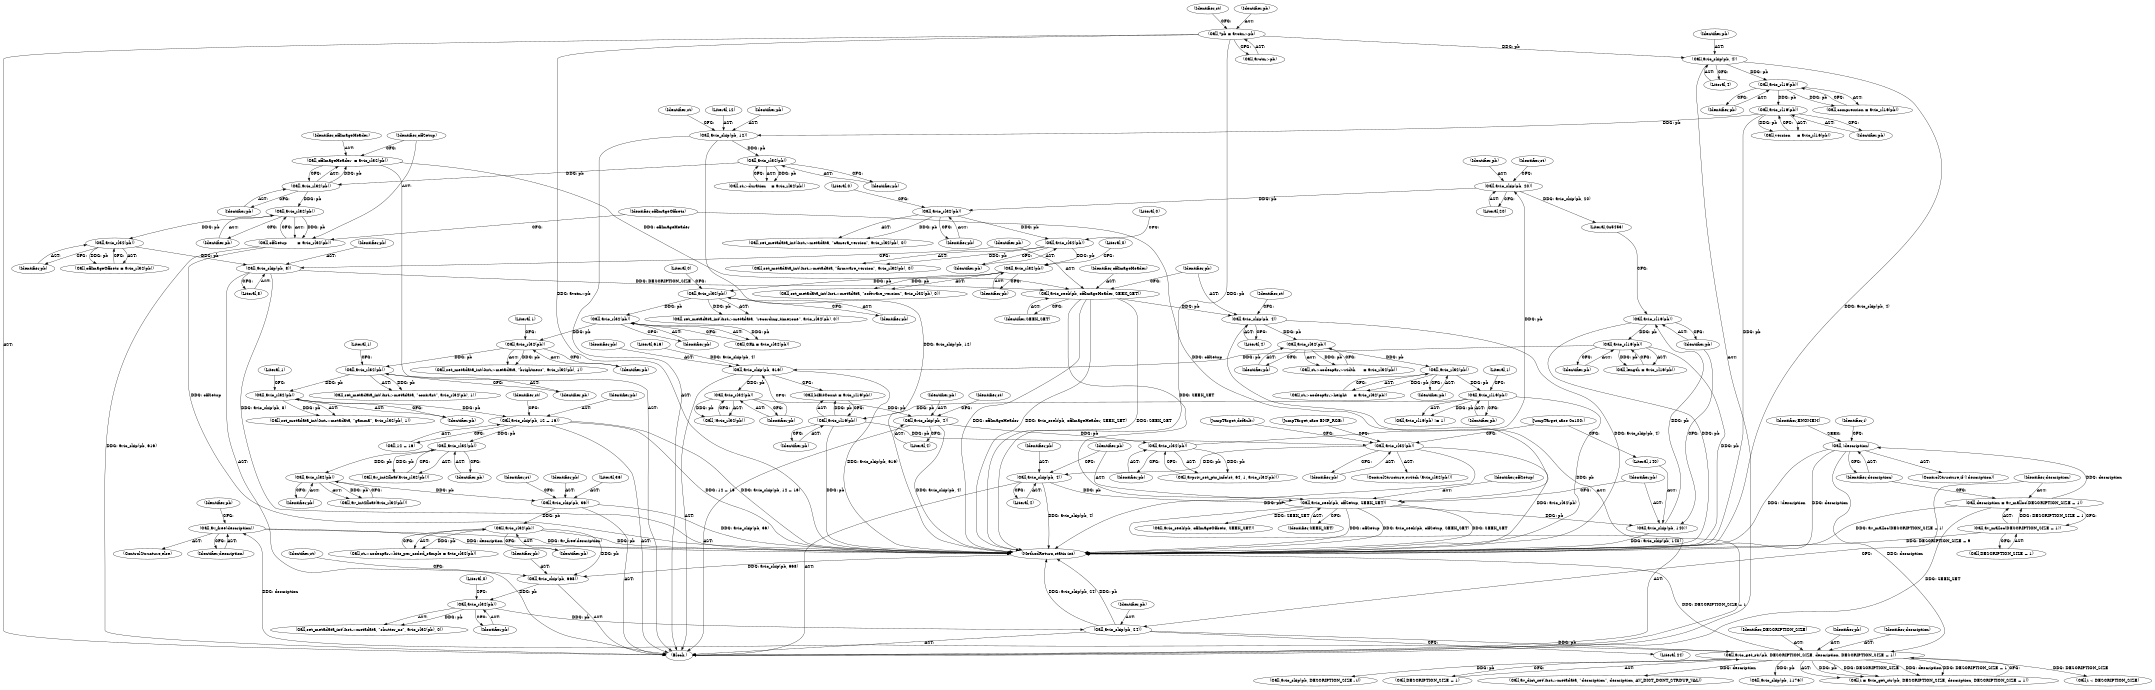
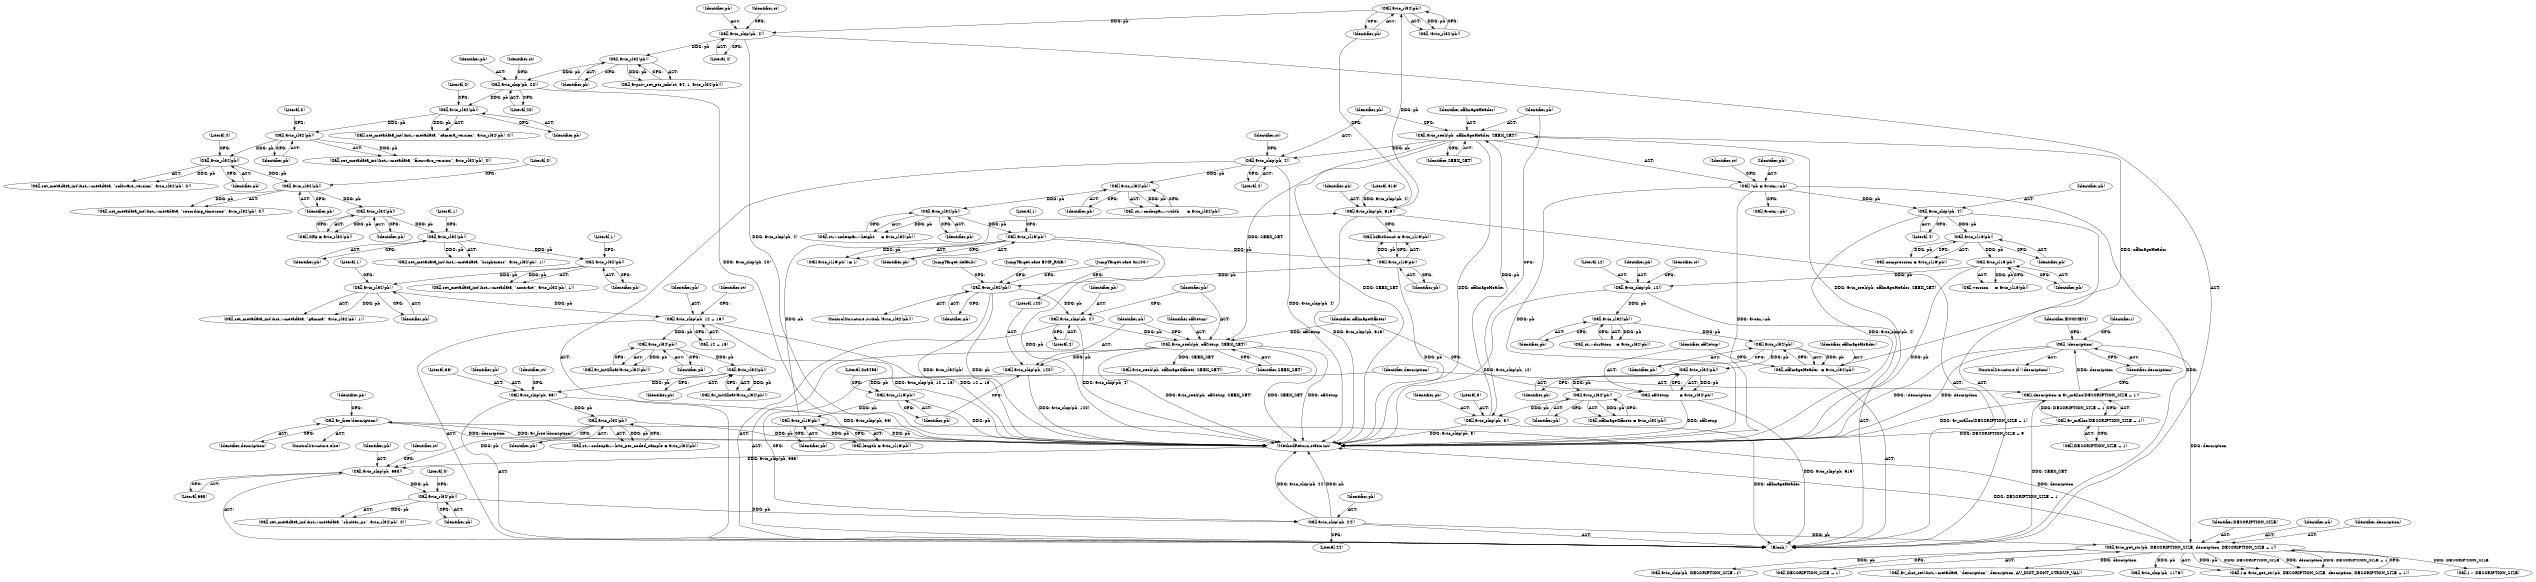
edge "(Call,avctx->pb)" -> "(Call,*pb = avctx->pb)": now "(Call,avio_seek(pb, offImageHeader, SEEK_SET))" -> "(Call,*pb = avctx->pb)"
edge "(Call,avio_skip(pb, 20))" -> "(Literal,0x5453)": now "(Call,avio_skip(pb, 20))" -> "(MethodReturn,static int)"
edge "(Call,avio_skip(pb, 8))" -> "(Literal,8)": removed, label "CFG:"
edge "(Call,avio_skip(pb, 8))" -> "(Call,avio_seek(pb, offImageHeader, SEEK_SET))": label "DDG: DESCRIPTION_SIZE" -> "DDG: pb"
edge "(Call,*pb = avctx->pb)" -> "(Block,)": label "AST: " -> "DDG: "
edge "(Identifier,ENOMEM)" -> "(Call,!description)": label "SEEK: " -> "CFG: "
edge "(Call,avio_skip(pb, 8))" -> "(Block,)": label "AST: " -> "DDG: offImageHeader"
node "(Literal,668)": added
